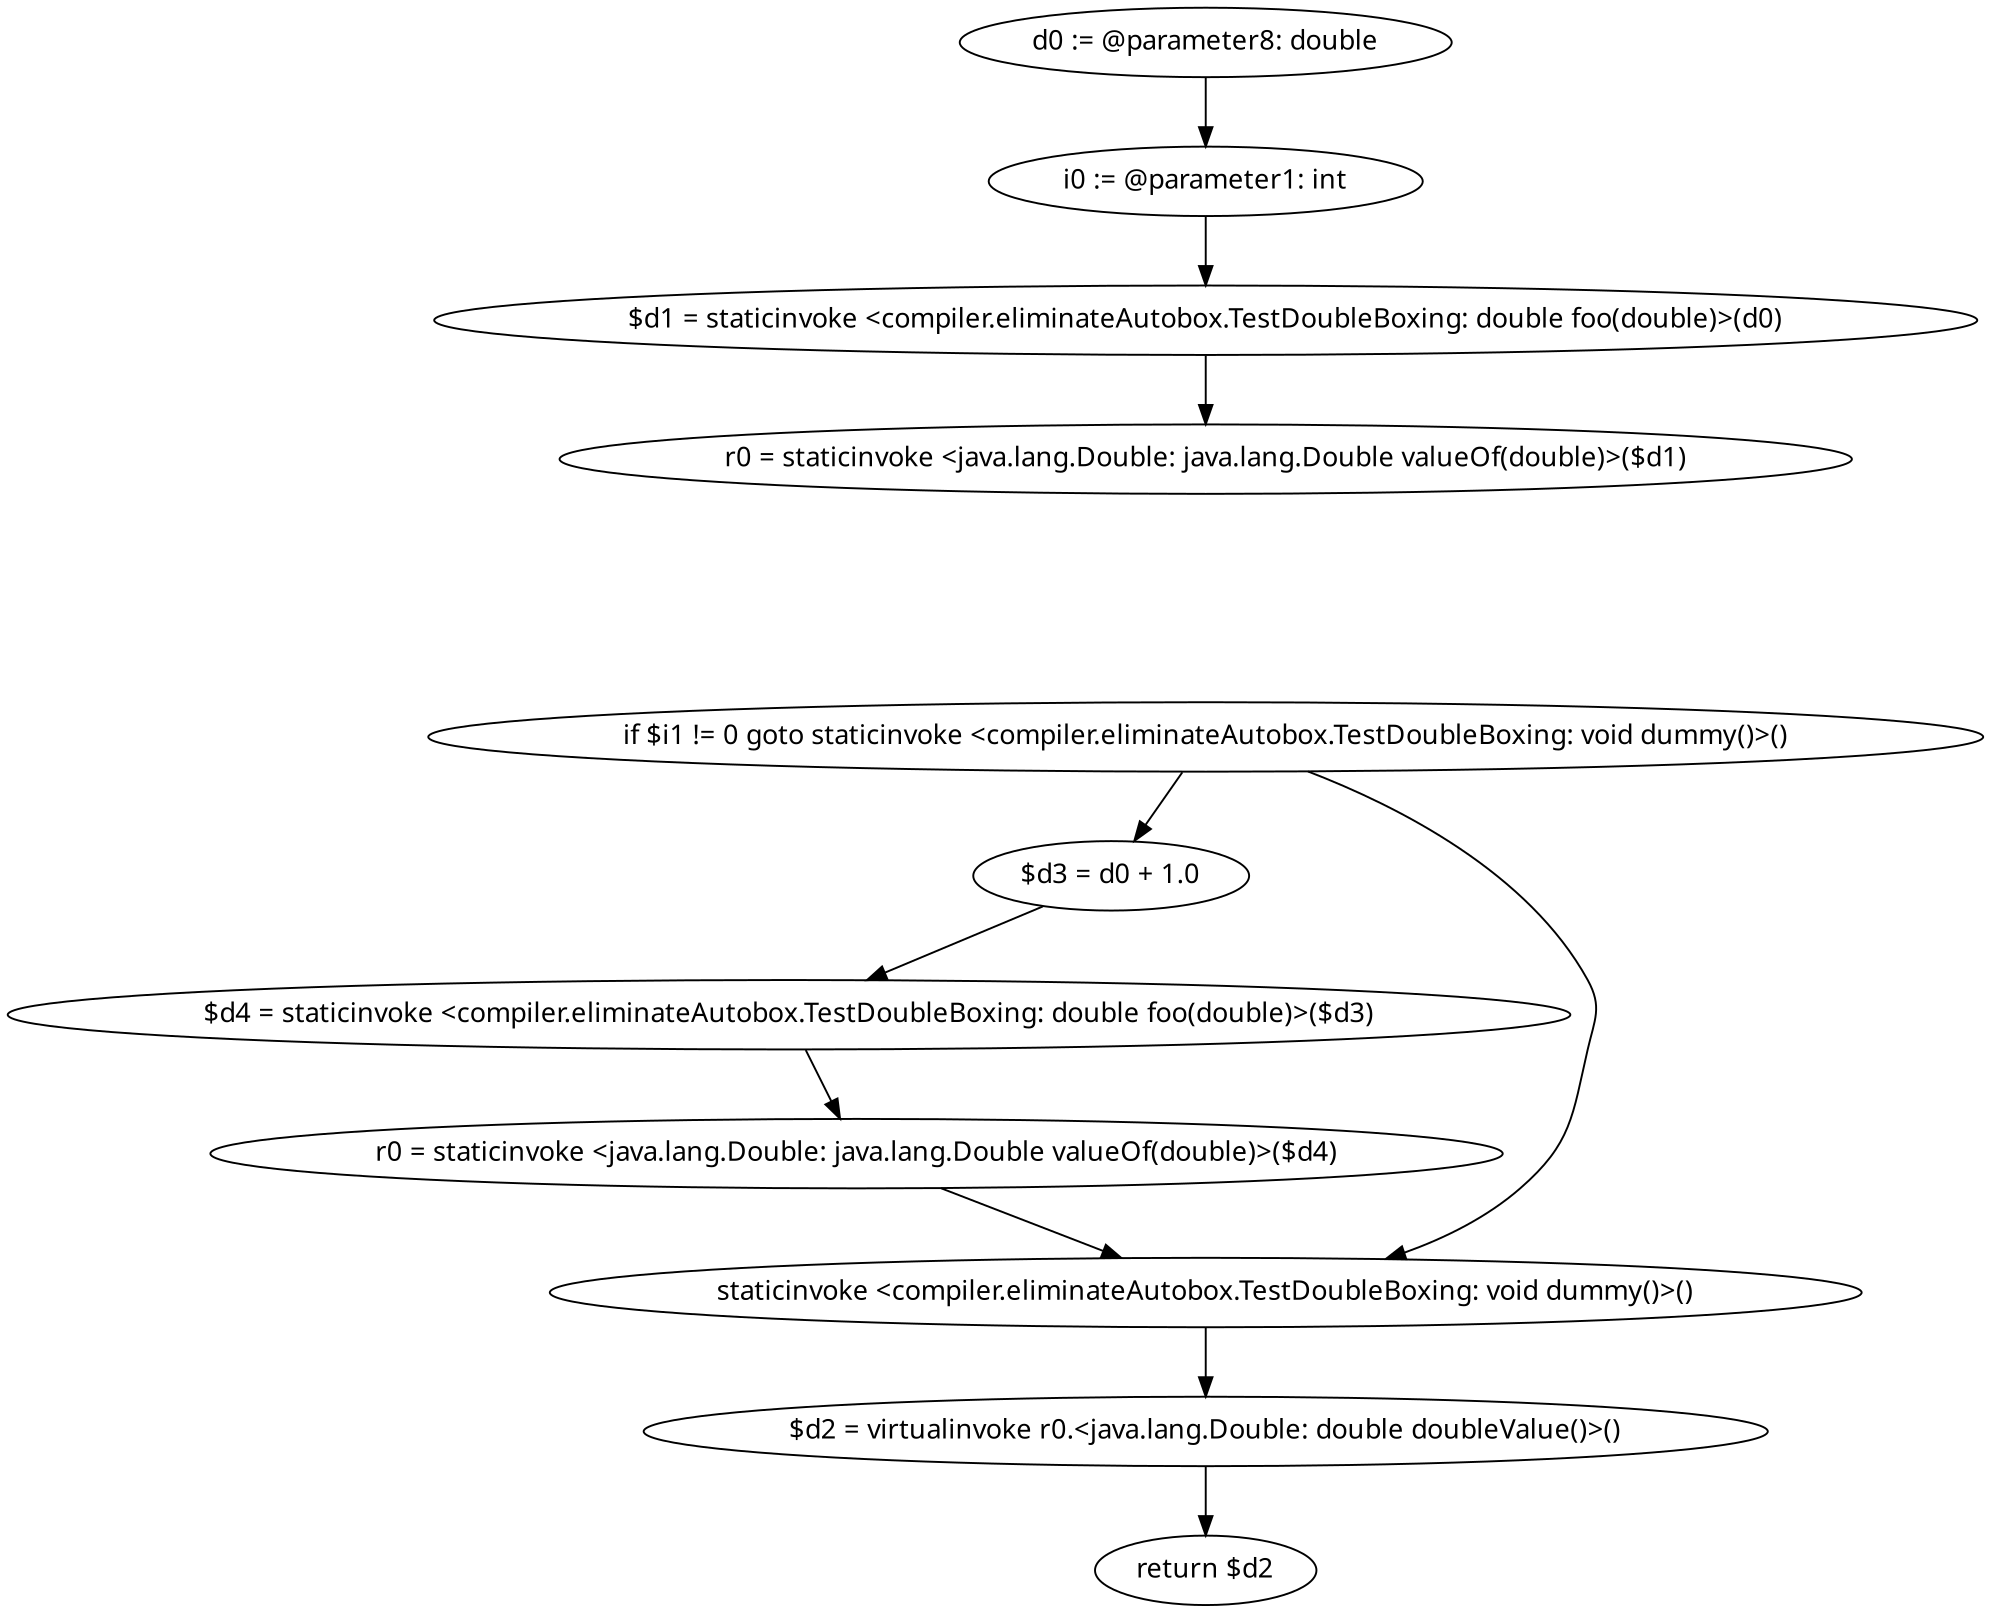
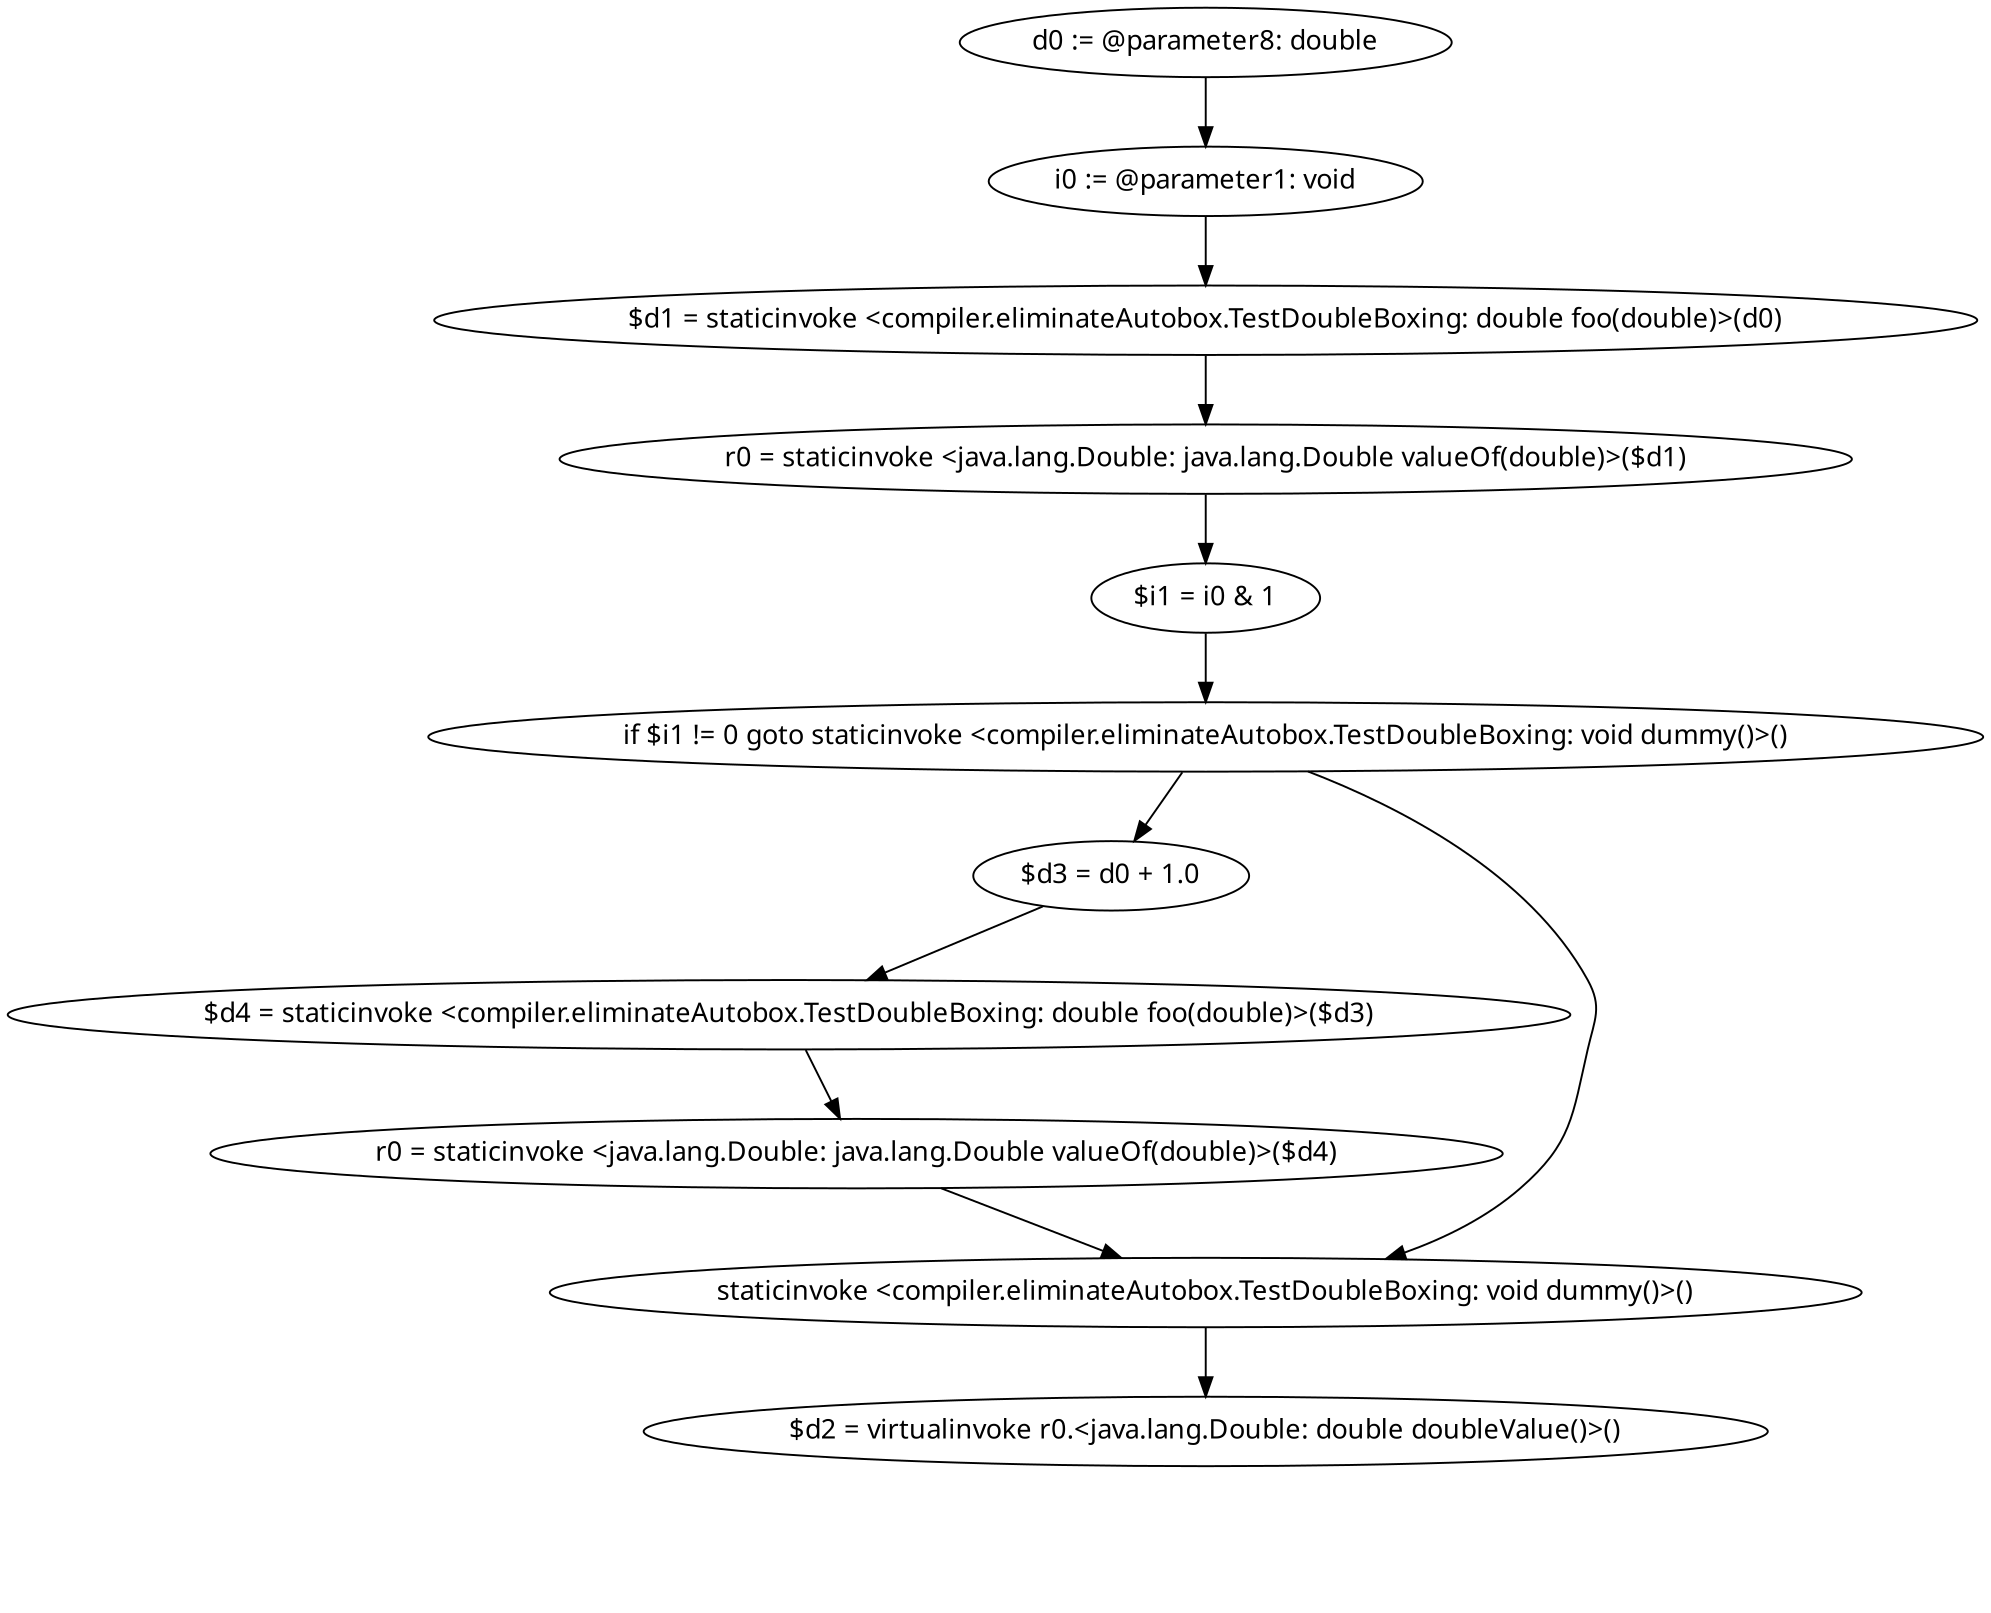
node "i0 := @parameter1: int": label "i0 := @parameter1: int" -> "i0 := @parameter1: void"
node "$i1 = i0 & 1": added
node "return $d2": removed
